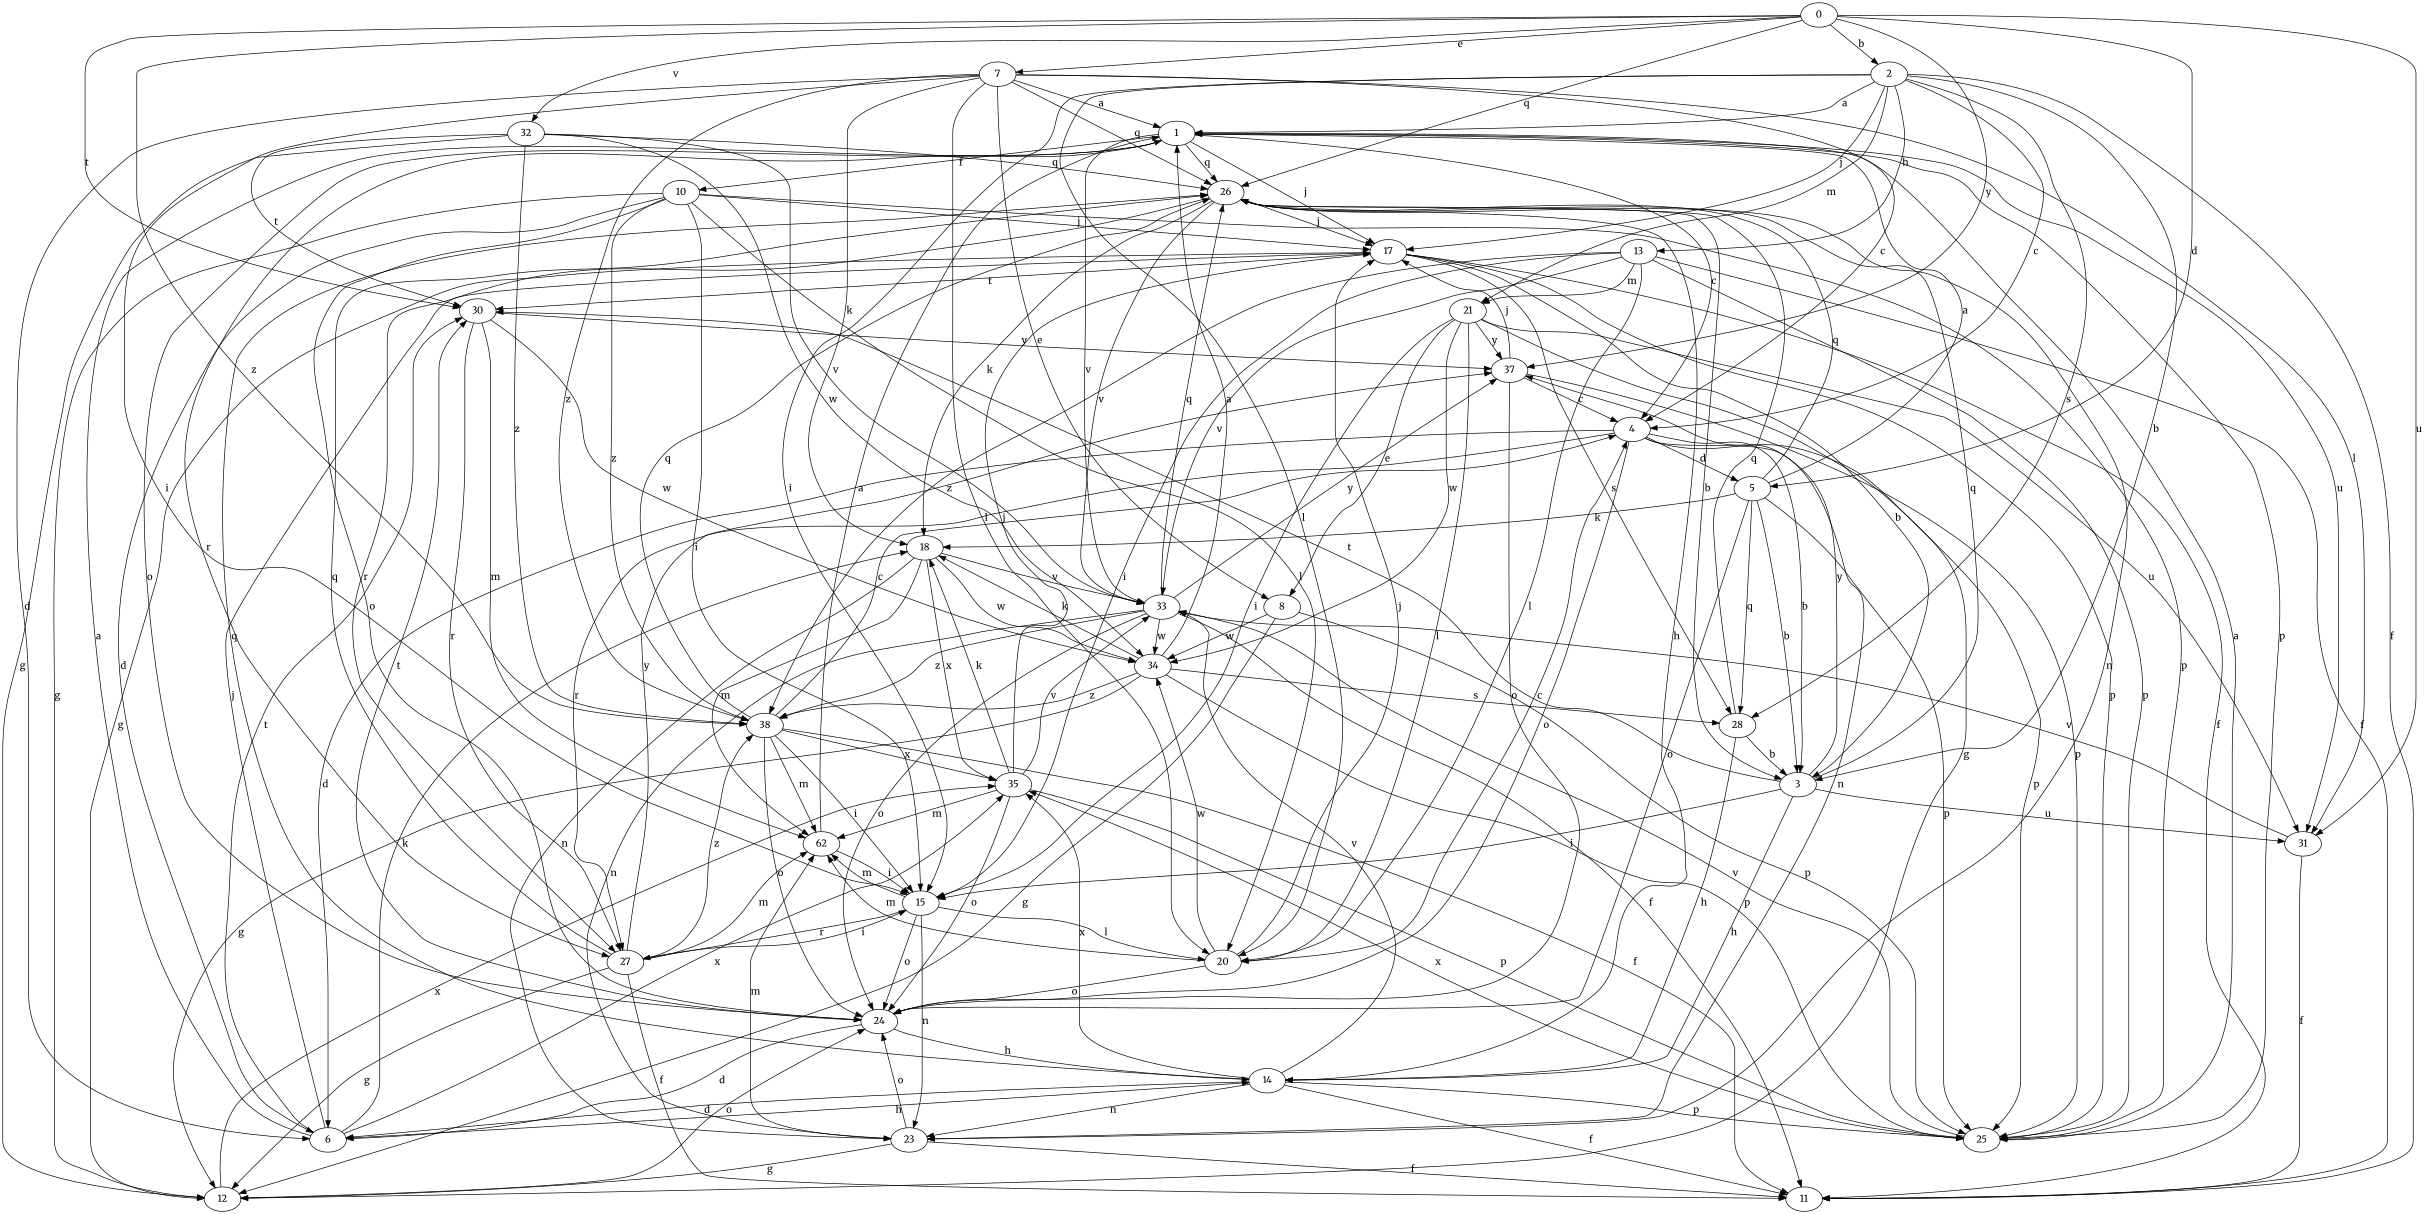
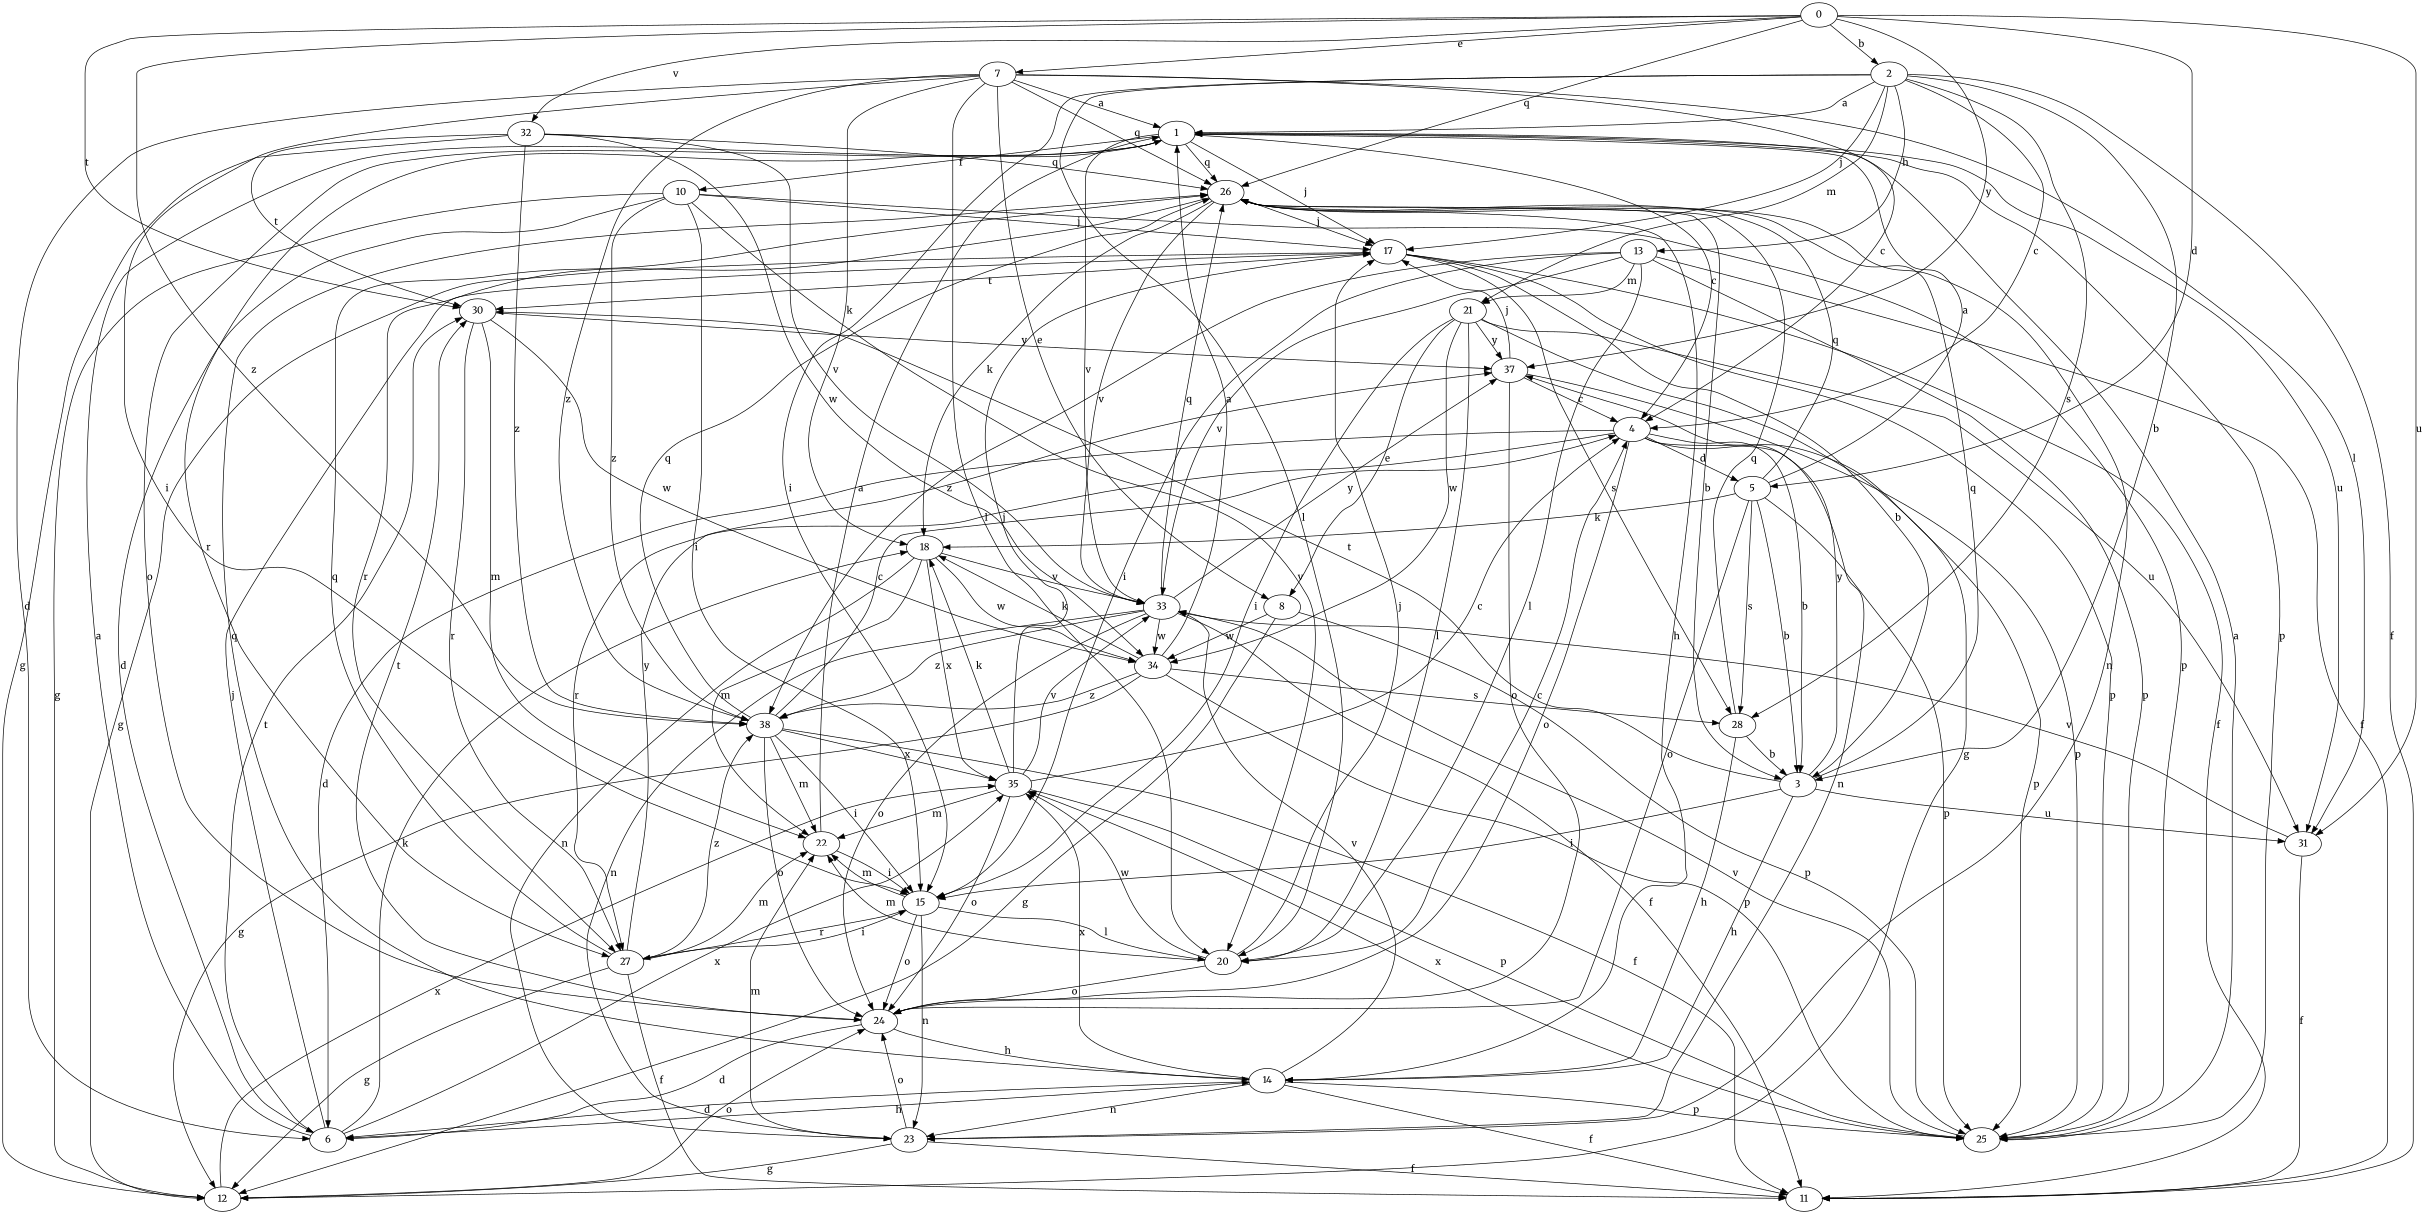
edge "10" -> "20": label "l" -> "v"
edge "5" -> "28": label "q" -> "s"
edge "10" -> "24": removed, label "o"
edge "35" -> "4": added, label "c"
edge "20" -> "34": now "20" -> "35"
node "62": label "62" -> "22"
